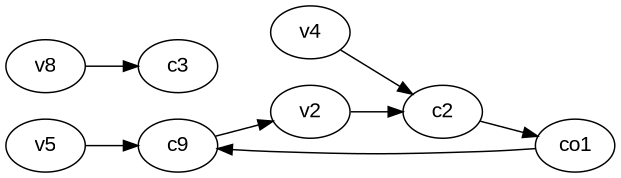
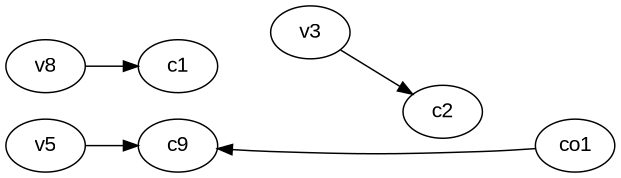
node "v4": label "v4" -> "v3"
node "c3": label "c3" -> "c1"
node "v2": removed
edge "c2" -> "co1": removed
